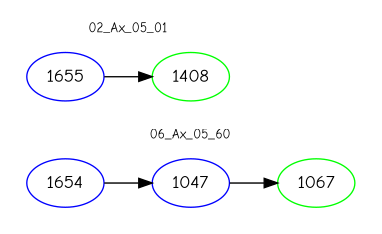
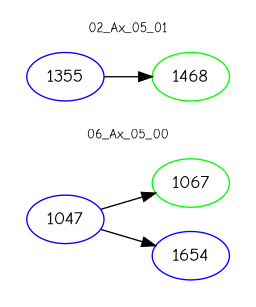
node "1655": label "1655" -> "1355"
node "1408": label "1408" -> "1468"
cluster "06_Ax_05_60": label "06_Ax_05_60" -> "06_Ax_05_00"
edge "1654" -> "1047": reversed
